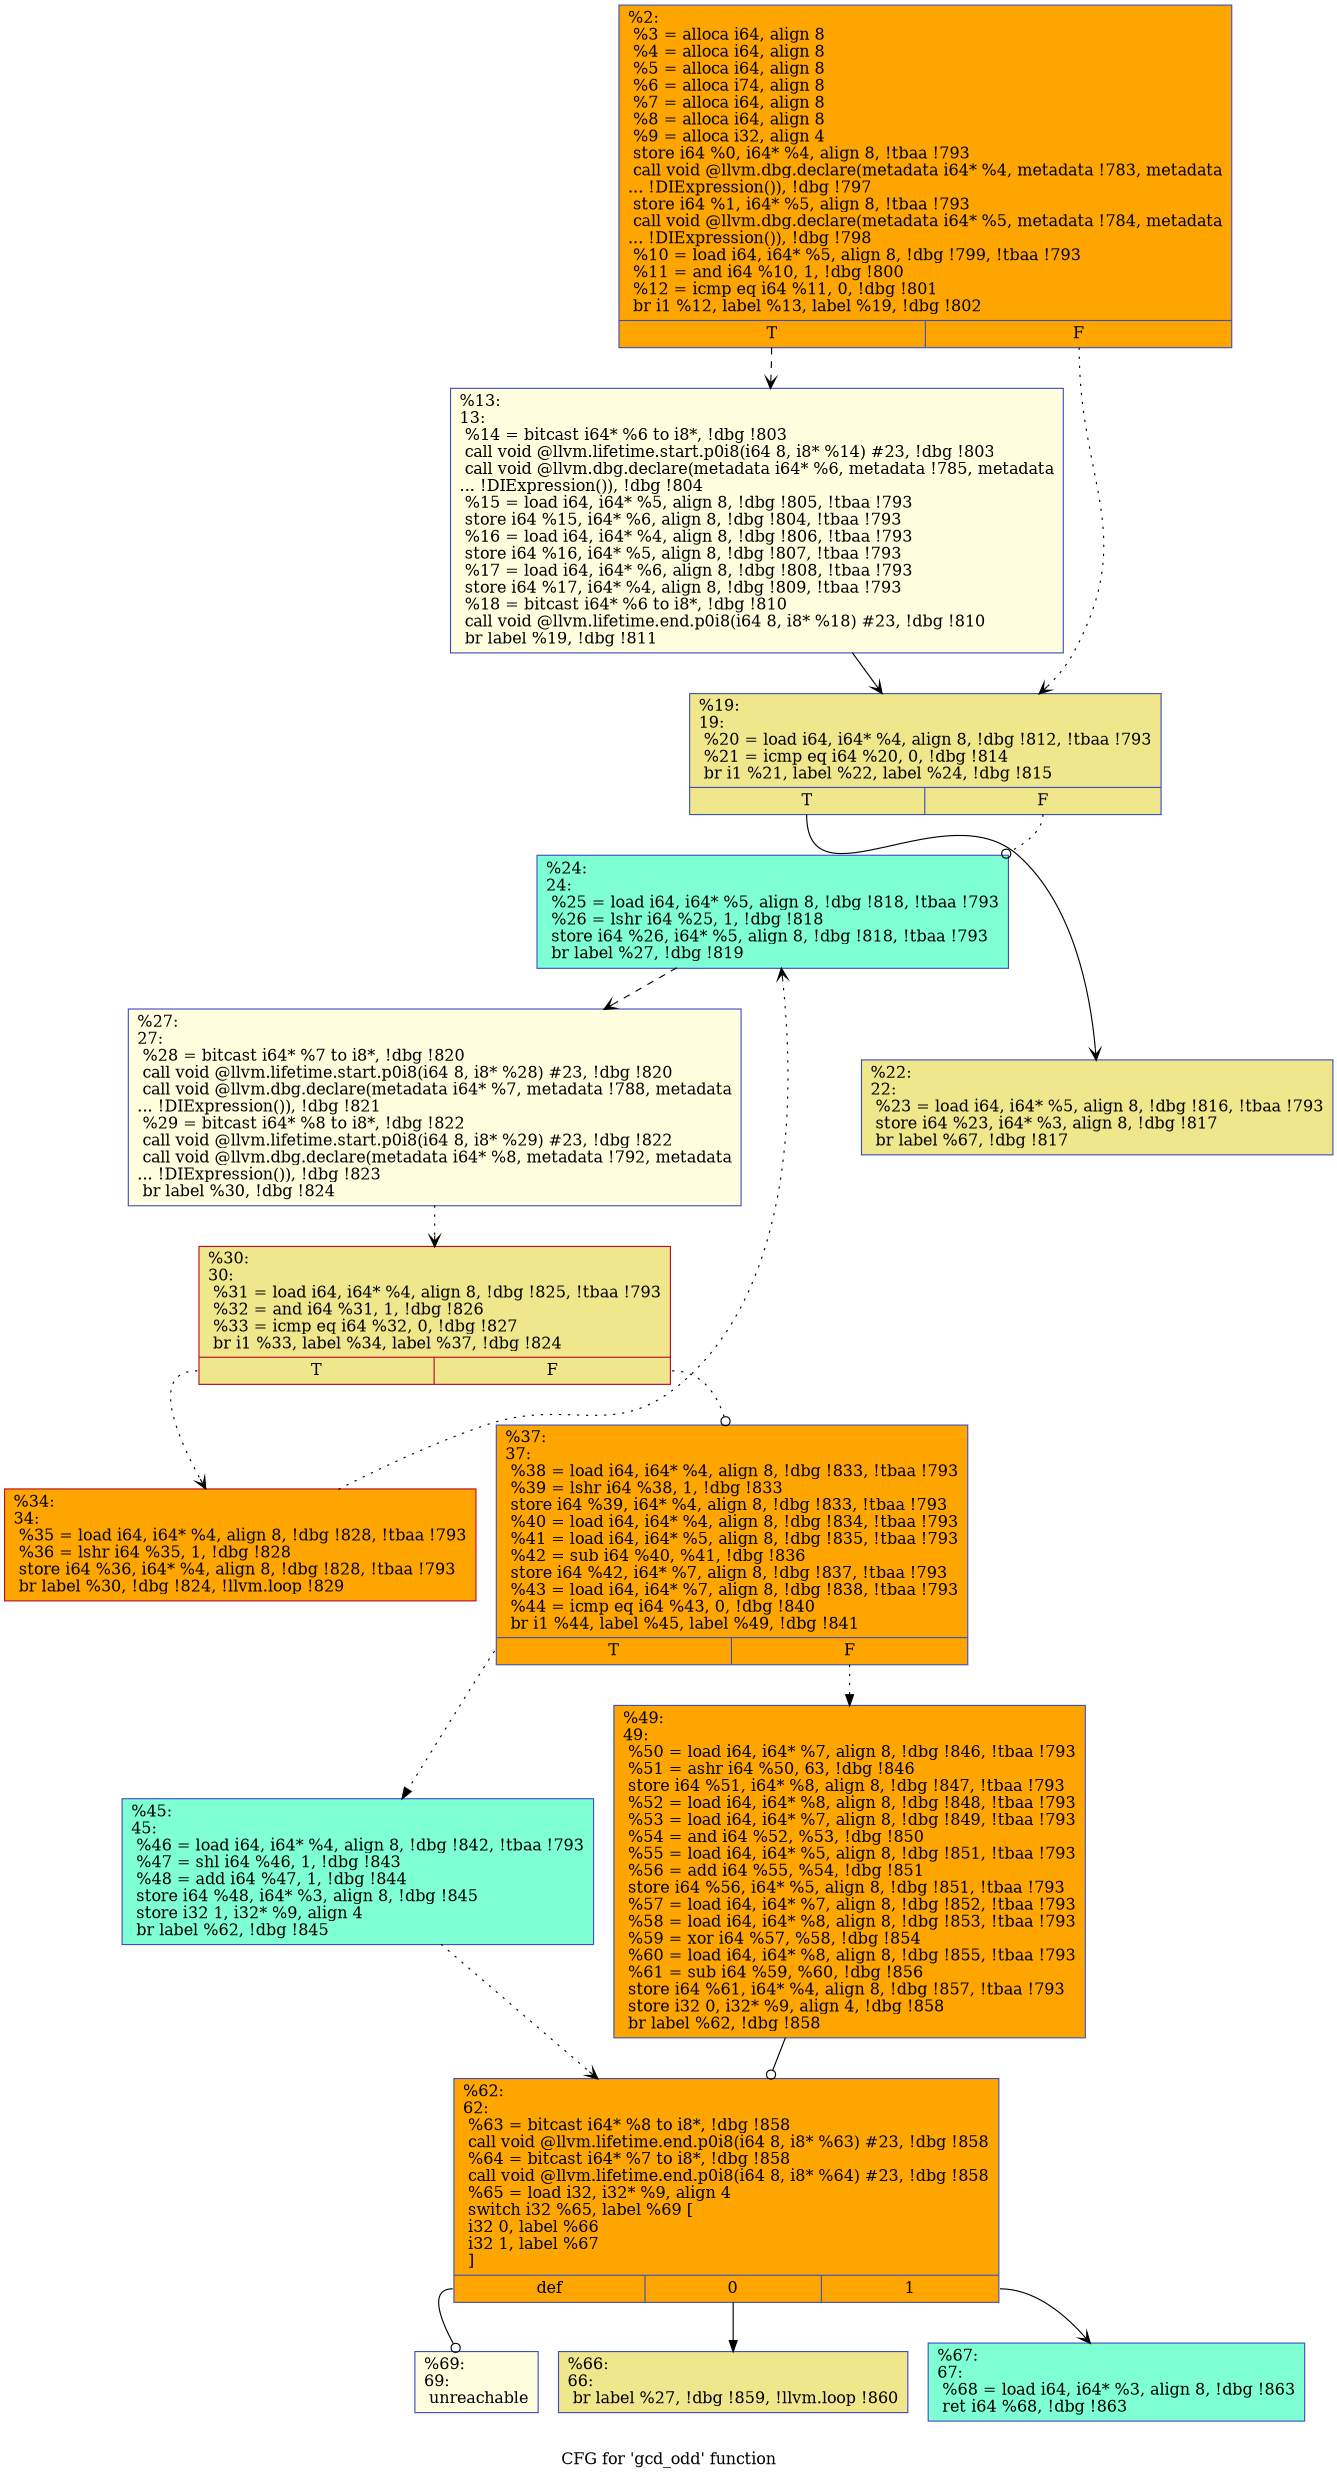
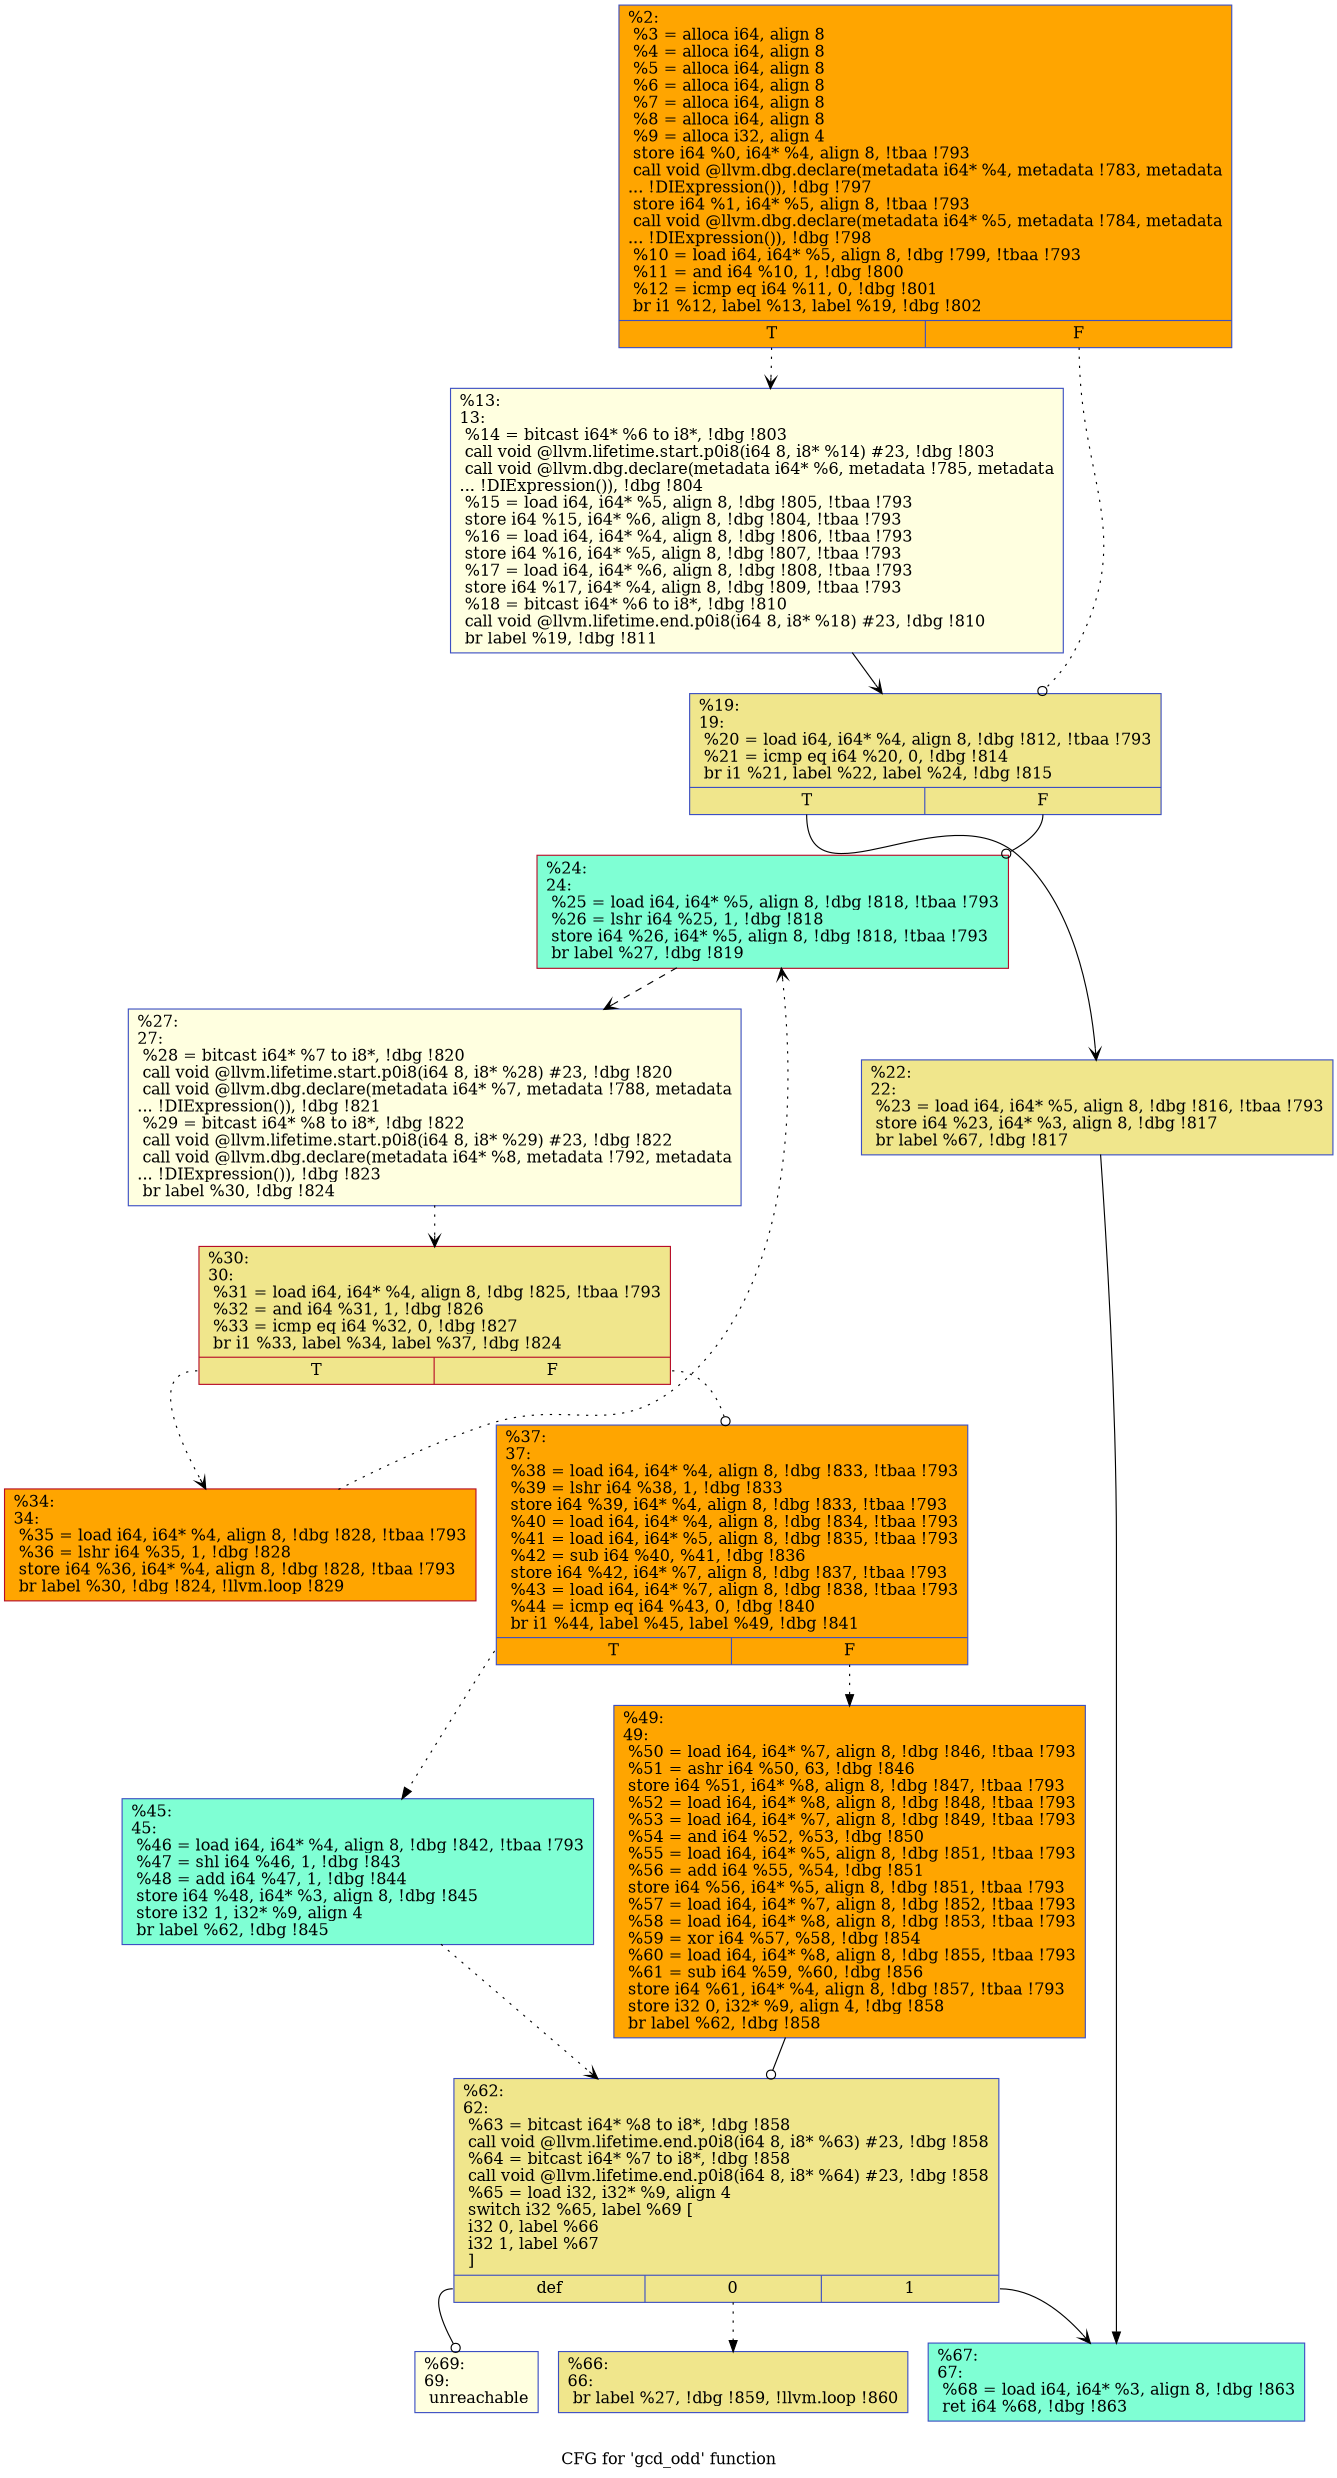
node "%2:": text "%6 = alloca i74, align 8" -> "%6 = alloca i64, align 8"
edge "%2:" -> "%13:": style dashed -> dotted
edge "%2:" -> "%19:": arrowhead vee -> odot
edge "%19:" -> "%24:": style dotted -> solid
node "%24:": color #3d50c3ff -> #b70d28ff
edge "%22:" -> "%67:": added
node "%62:": fillcolor orange -> khaki
edge "%62:" -> "%66:": style solid -> dotted
